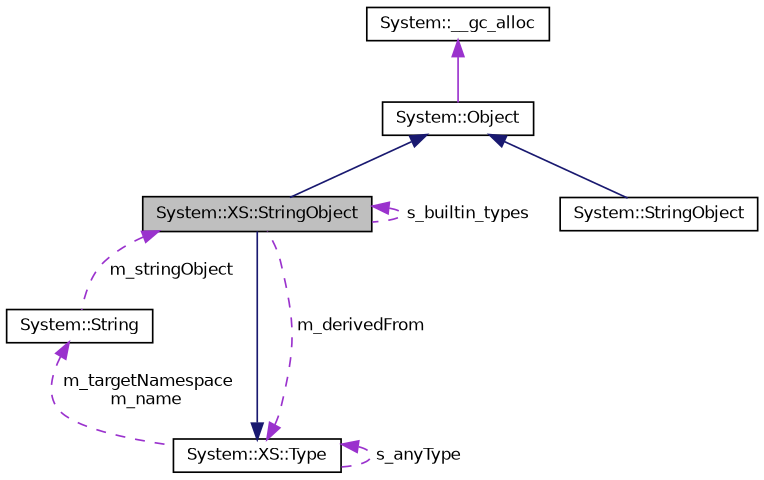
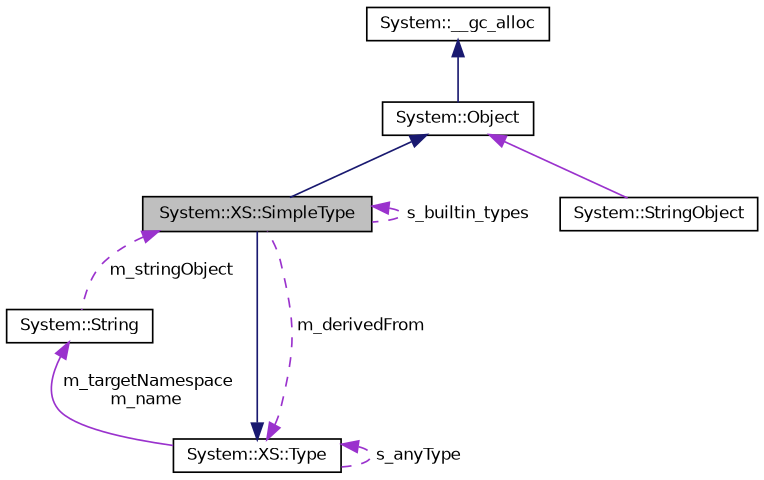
edge "System::Object" -> "System::__gc_alloc": color darkorchid3 -> midnightblue
edge "System::StringObject" -> "System::Object": color midnightblue -> darkorchid3
node "System::XS::StringObject": label "System::XS::StringObject" -> "System::XS::SimpleType"
edge "System::XS::Type" -> "System::String": style dashed -> solid
